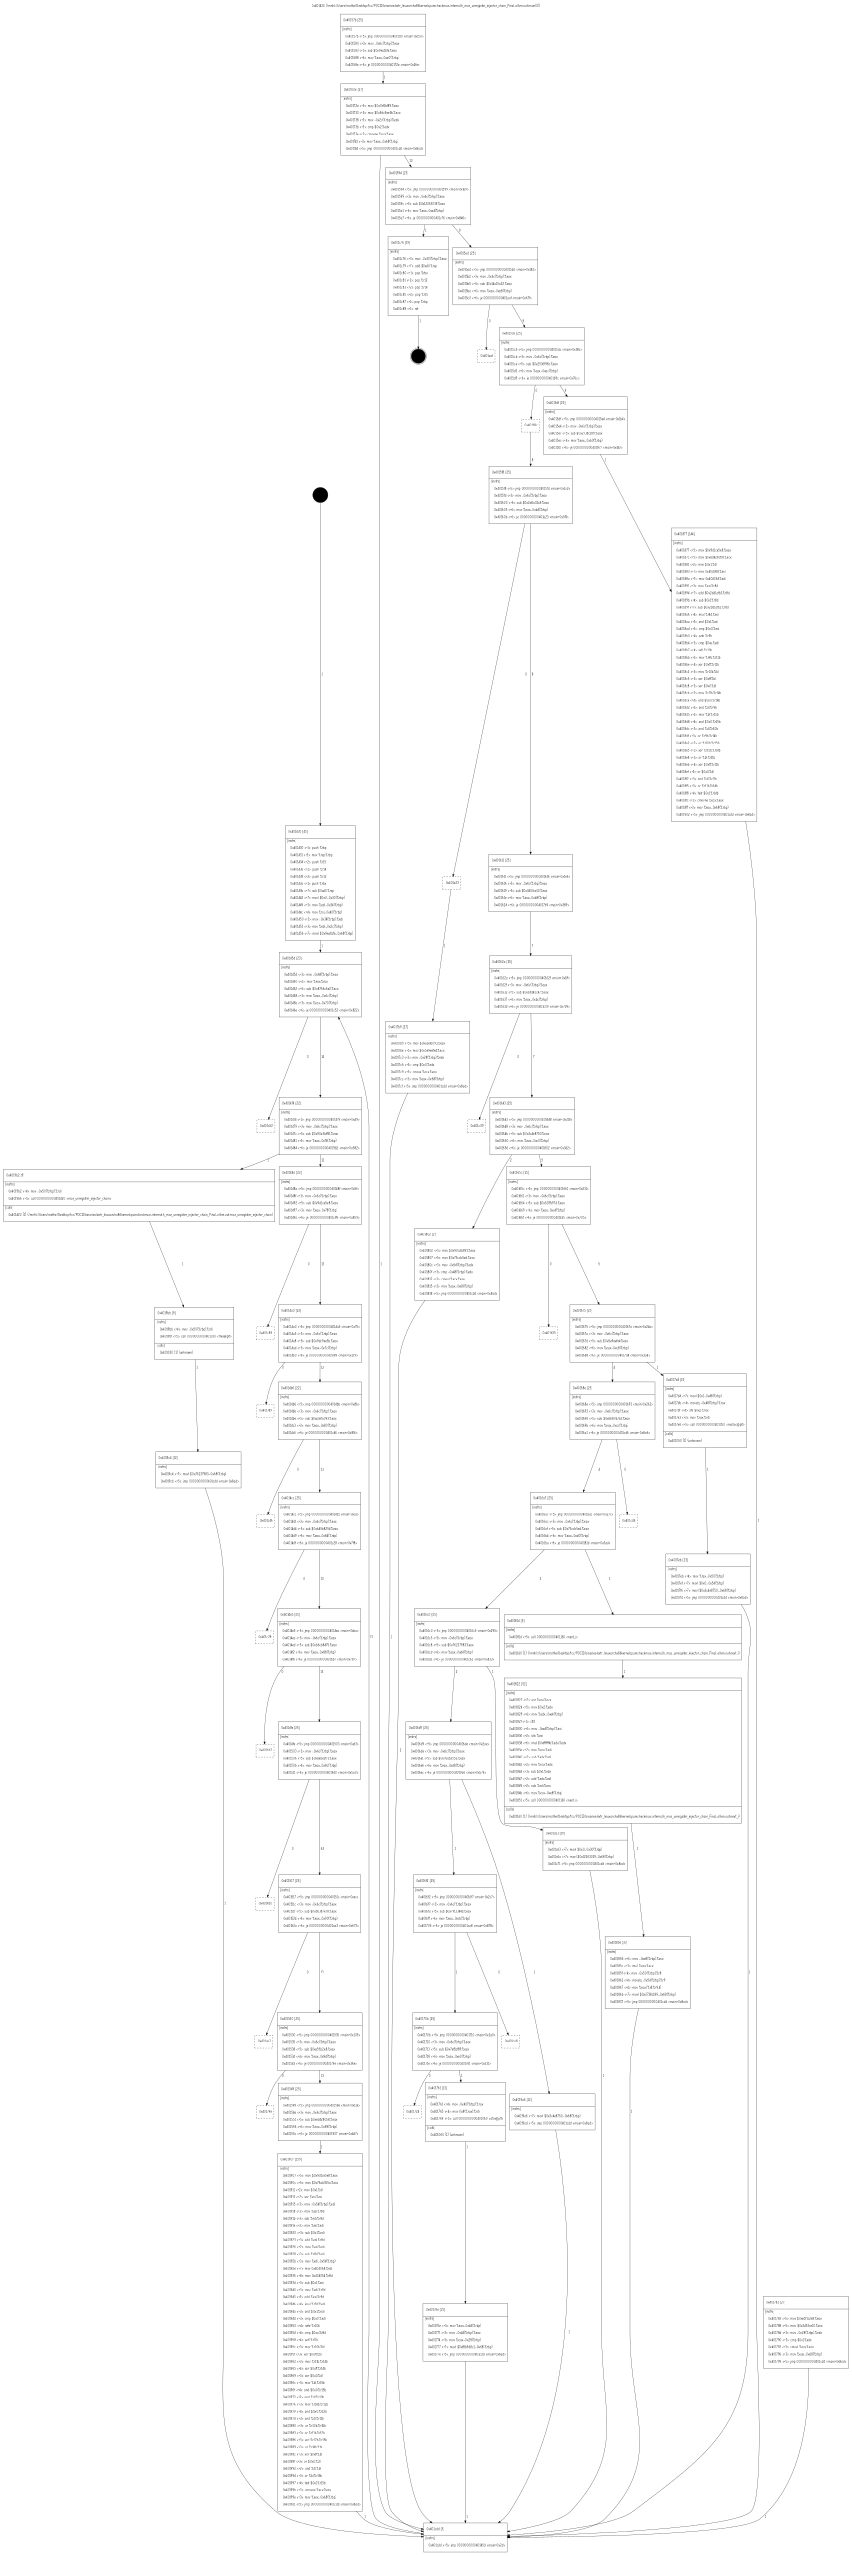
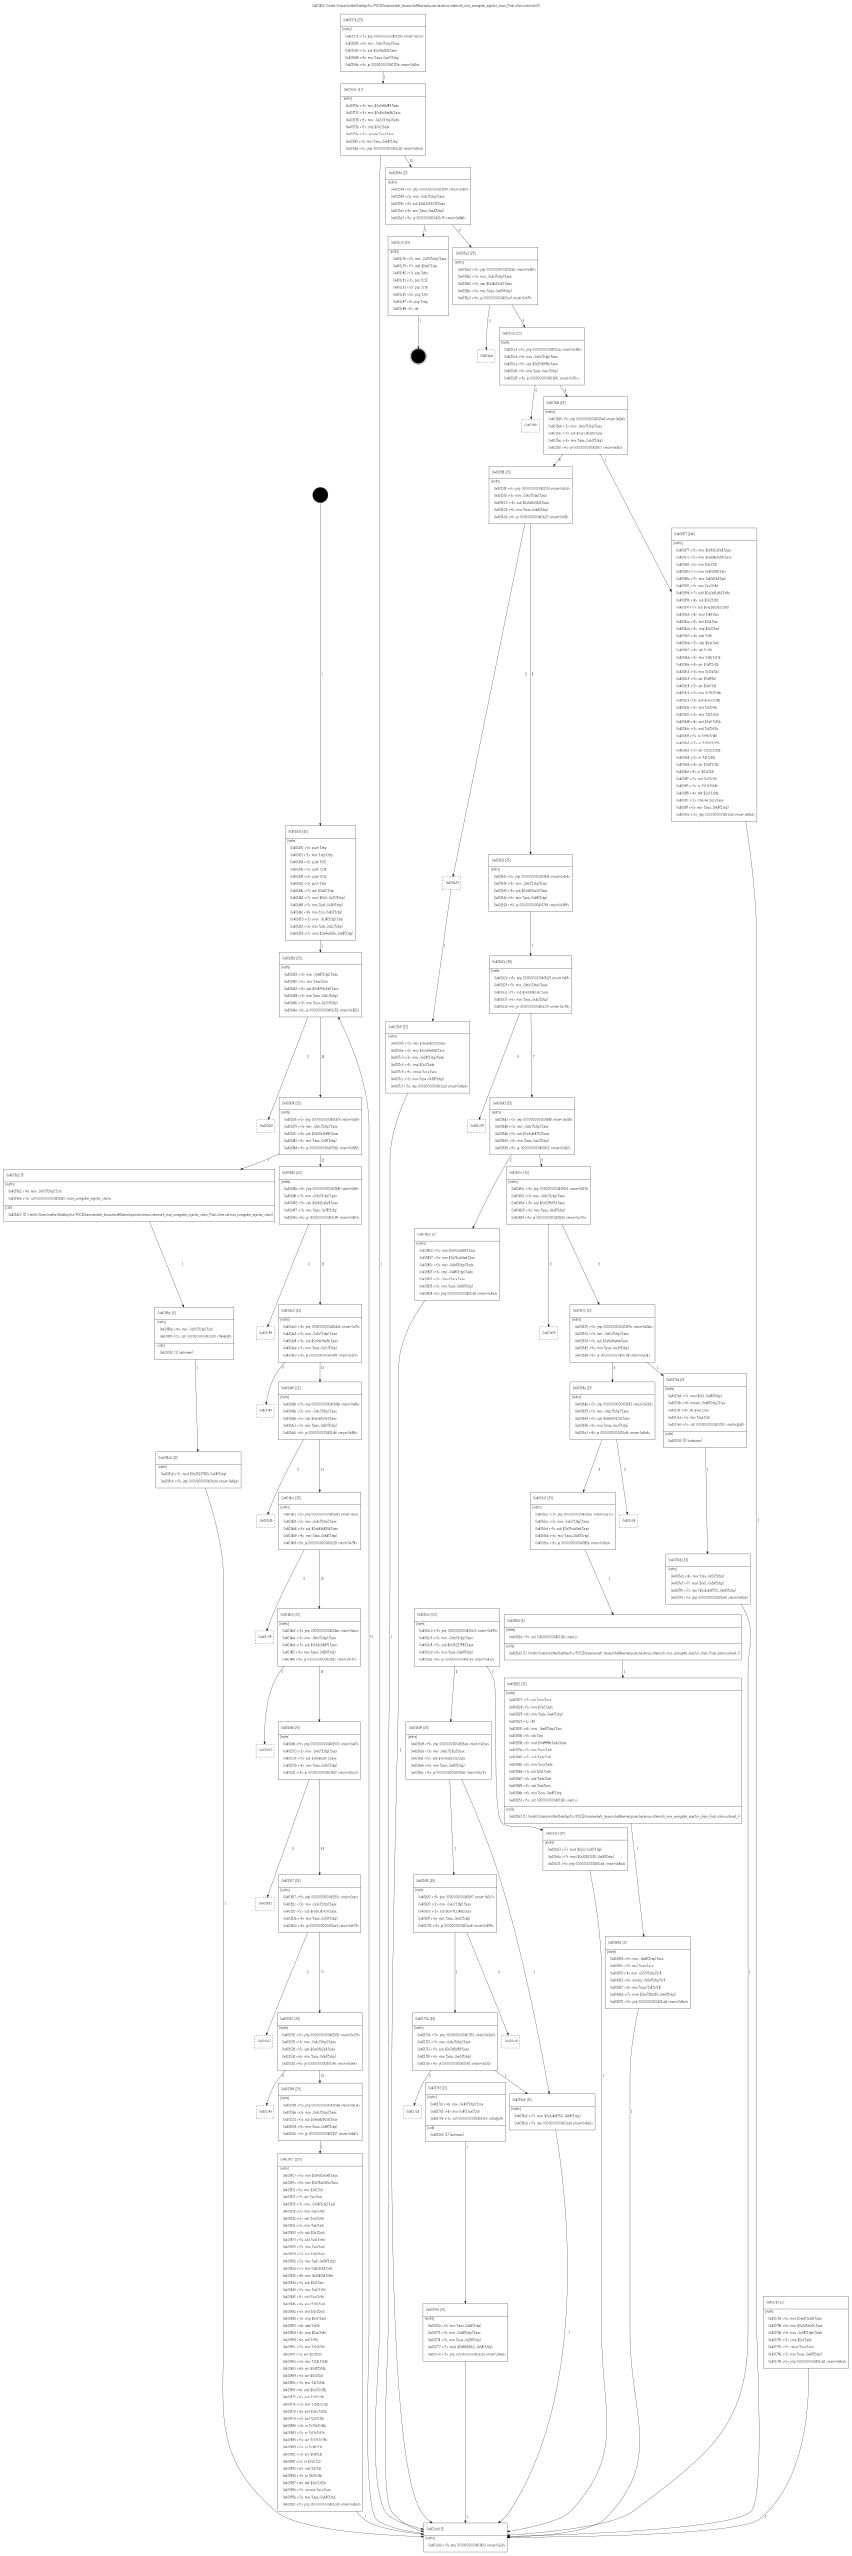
edge "0x401b9c" -> "0x4015f8 [25]": now "0x4015df [25]" -> "0x4015f8 [25]"
edge "0x4016a7 [25]" -> "0x4016c0 [25]": removed, label "3"
edge "0x40170b [25]" -> "0x401761 [13]": now "0x40170b [25]" -> "0x4019a6 [12]"
